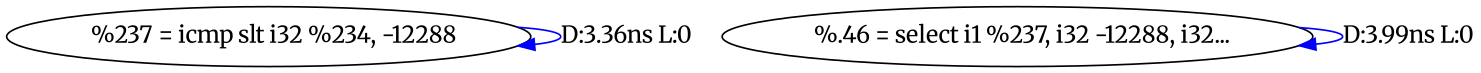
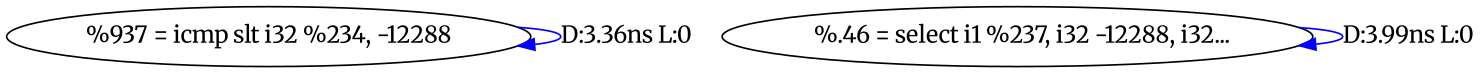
node "%237 = icmp slt i32 %234, -12288": label "%237 = icmp slt i32 %234, -12288" -> "%937 = icmp slt i32 %234, -12288"
